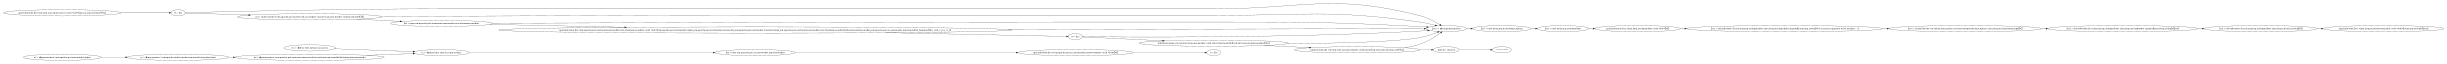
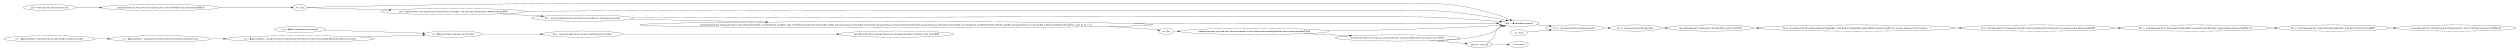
node "$r2 = new org.xml.sax.InputSource": added
node "r19 = $r10": added
edge "r9 = $r5" -> "$r10 := @caughtexception": now "goto [?= return]" -> "$r10 := @caughtexception"
node "r3 := @toString3: java.io.InputStream": label "r3 := @toString3: java.io.InputStream" -> "r3 := @parameter3: java.io.InputStream"
node "r1 = $r0": removed
node "r6 := @parameter0: org.apache.poi.xssf.model.Styles": label "r6 := @parameter0: org.apache.poi.xssf.model.Styles" -> "r6 := @parameter0: org.apache.poi.xssf.model.ContentHandler"
